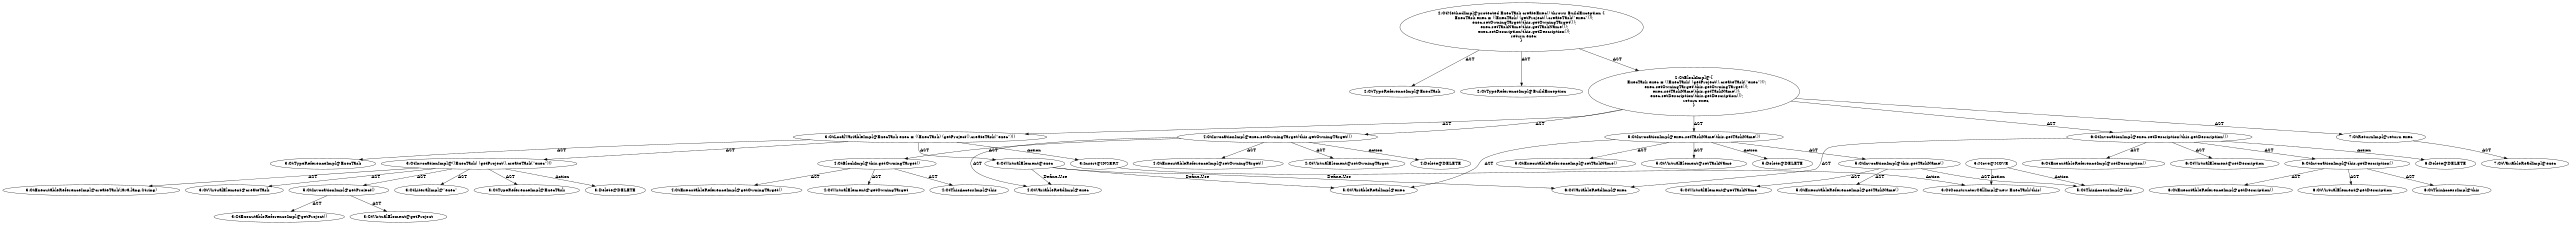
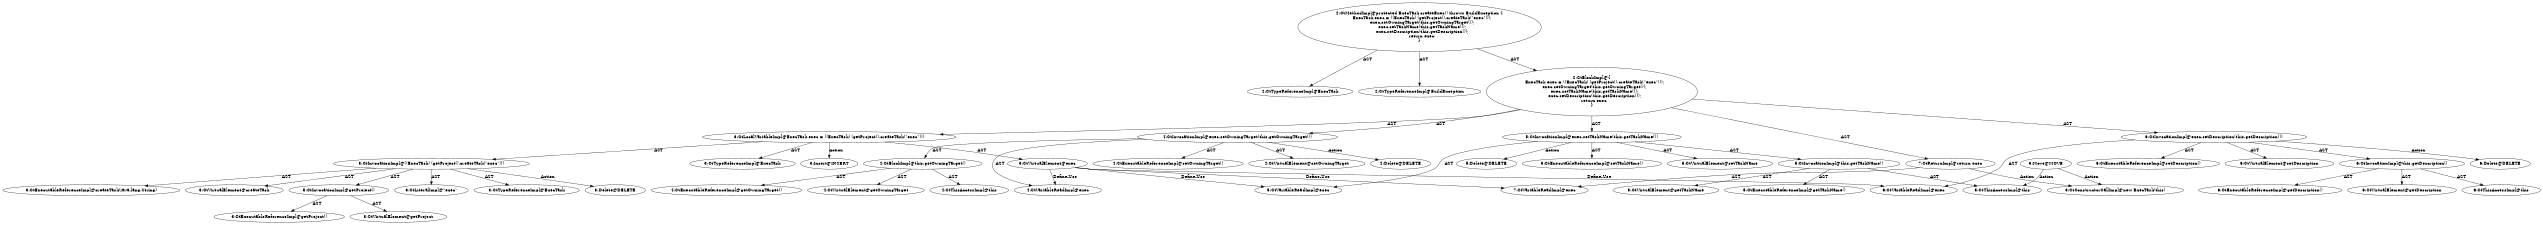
edge "3:Insert@INSERT" -> "3:CtConstructorCallImpl@new ExecTask(this)": now "7:CtReturnImpl@return exec" -> "3:CtConstructorCallImpl@new ExecTask(this)"
edge "3:CtVirtualElement@exec" -> "7:CtVariableReadImpl@exec": added, label "Define-Use"
